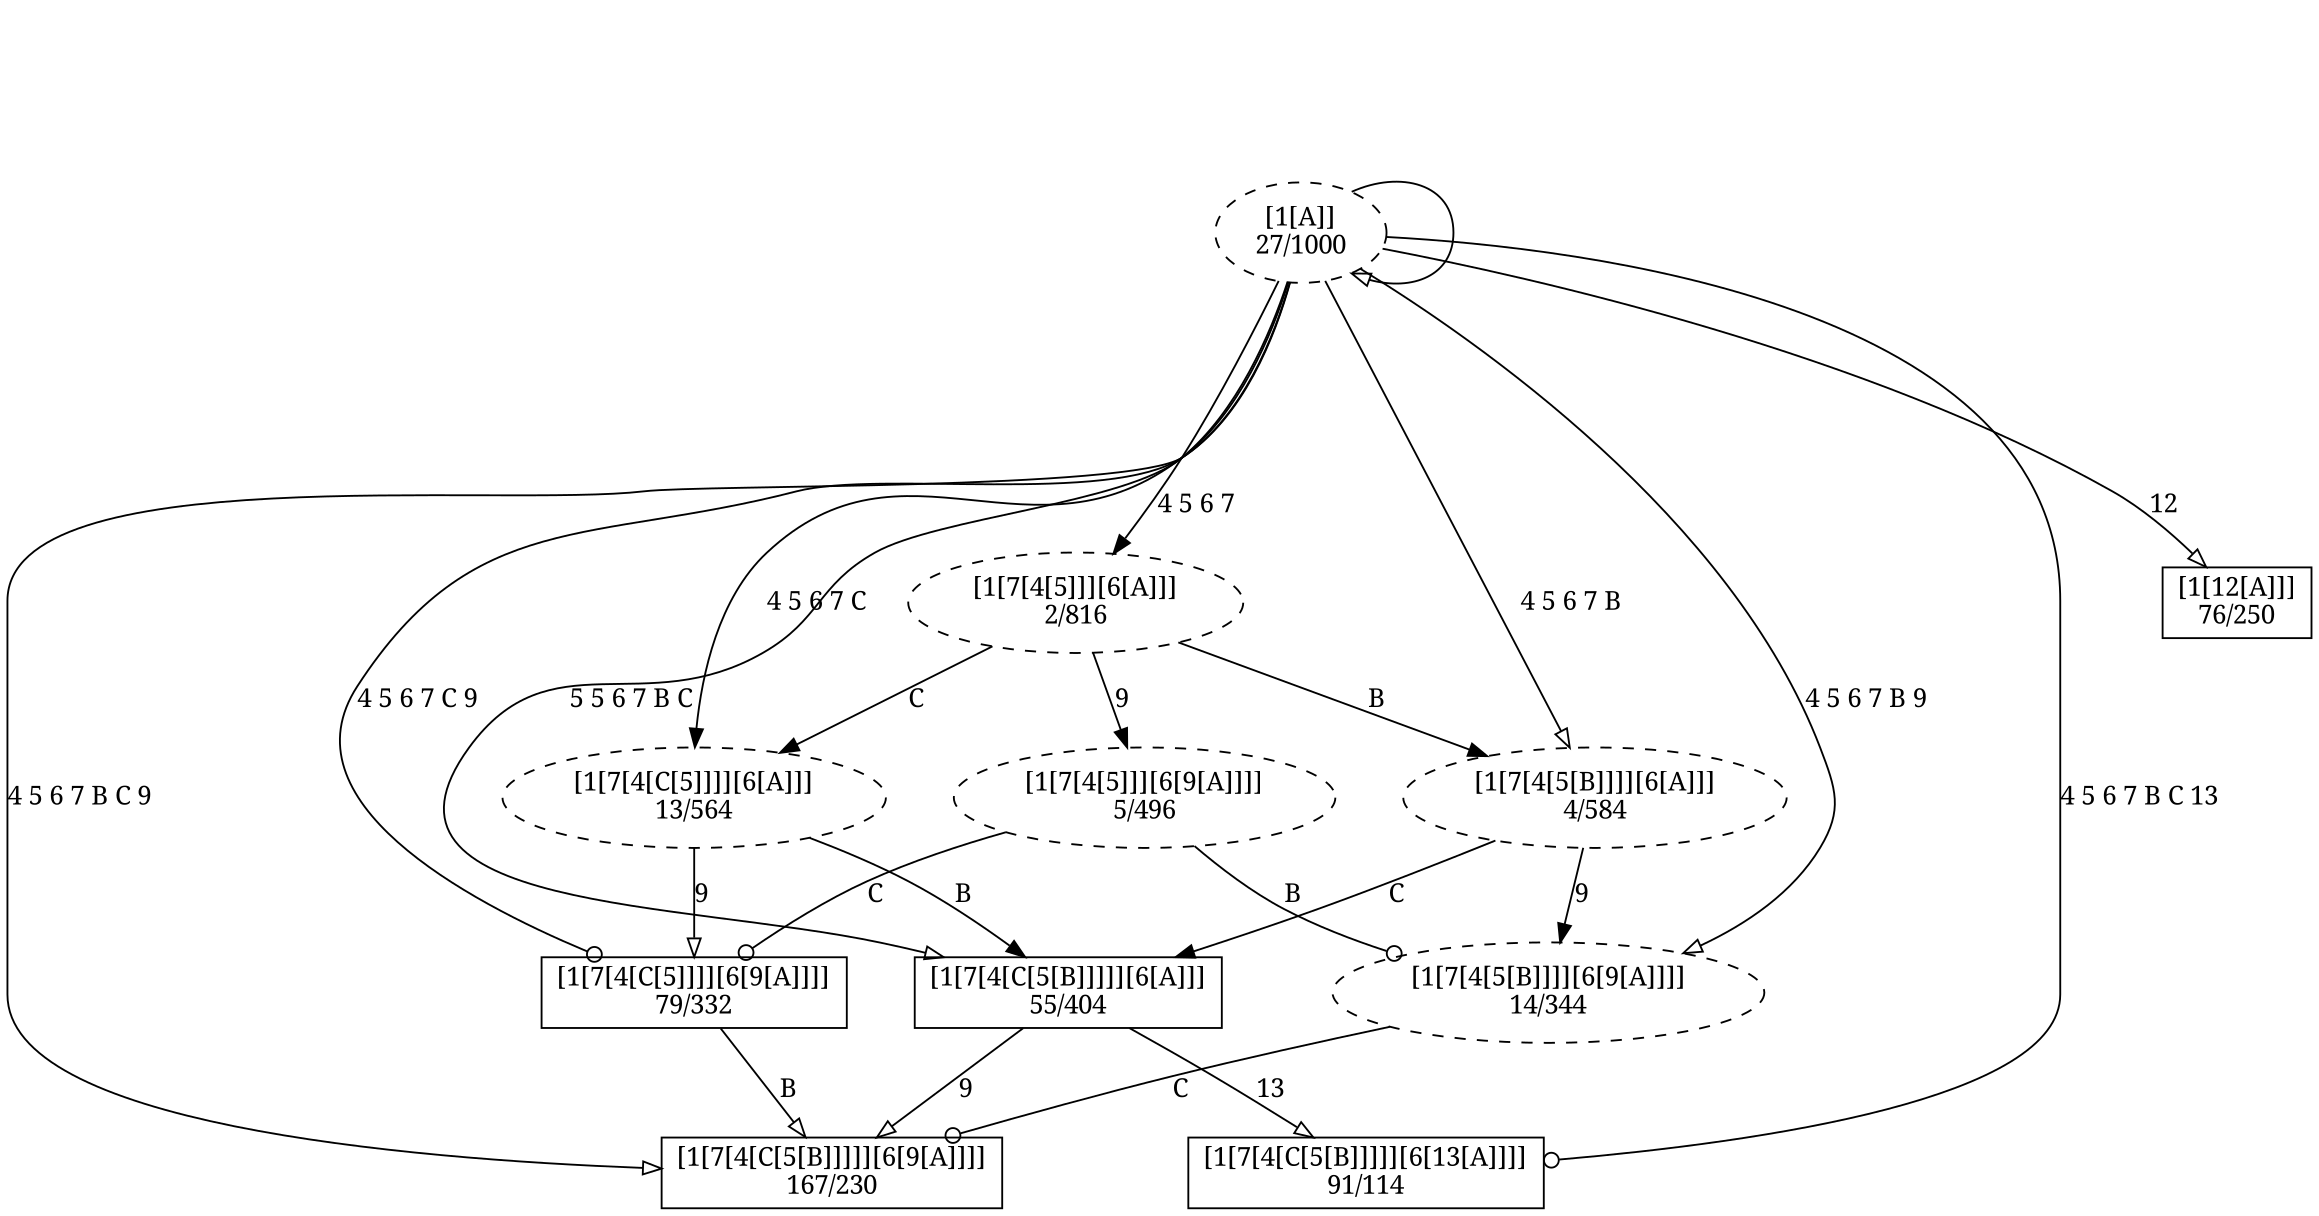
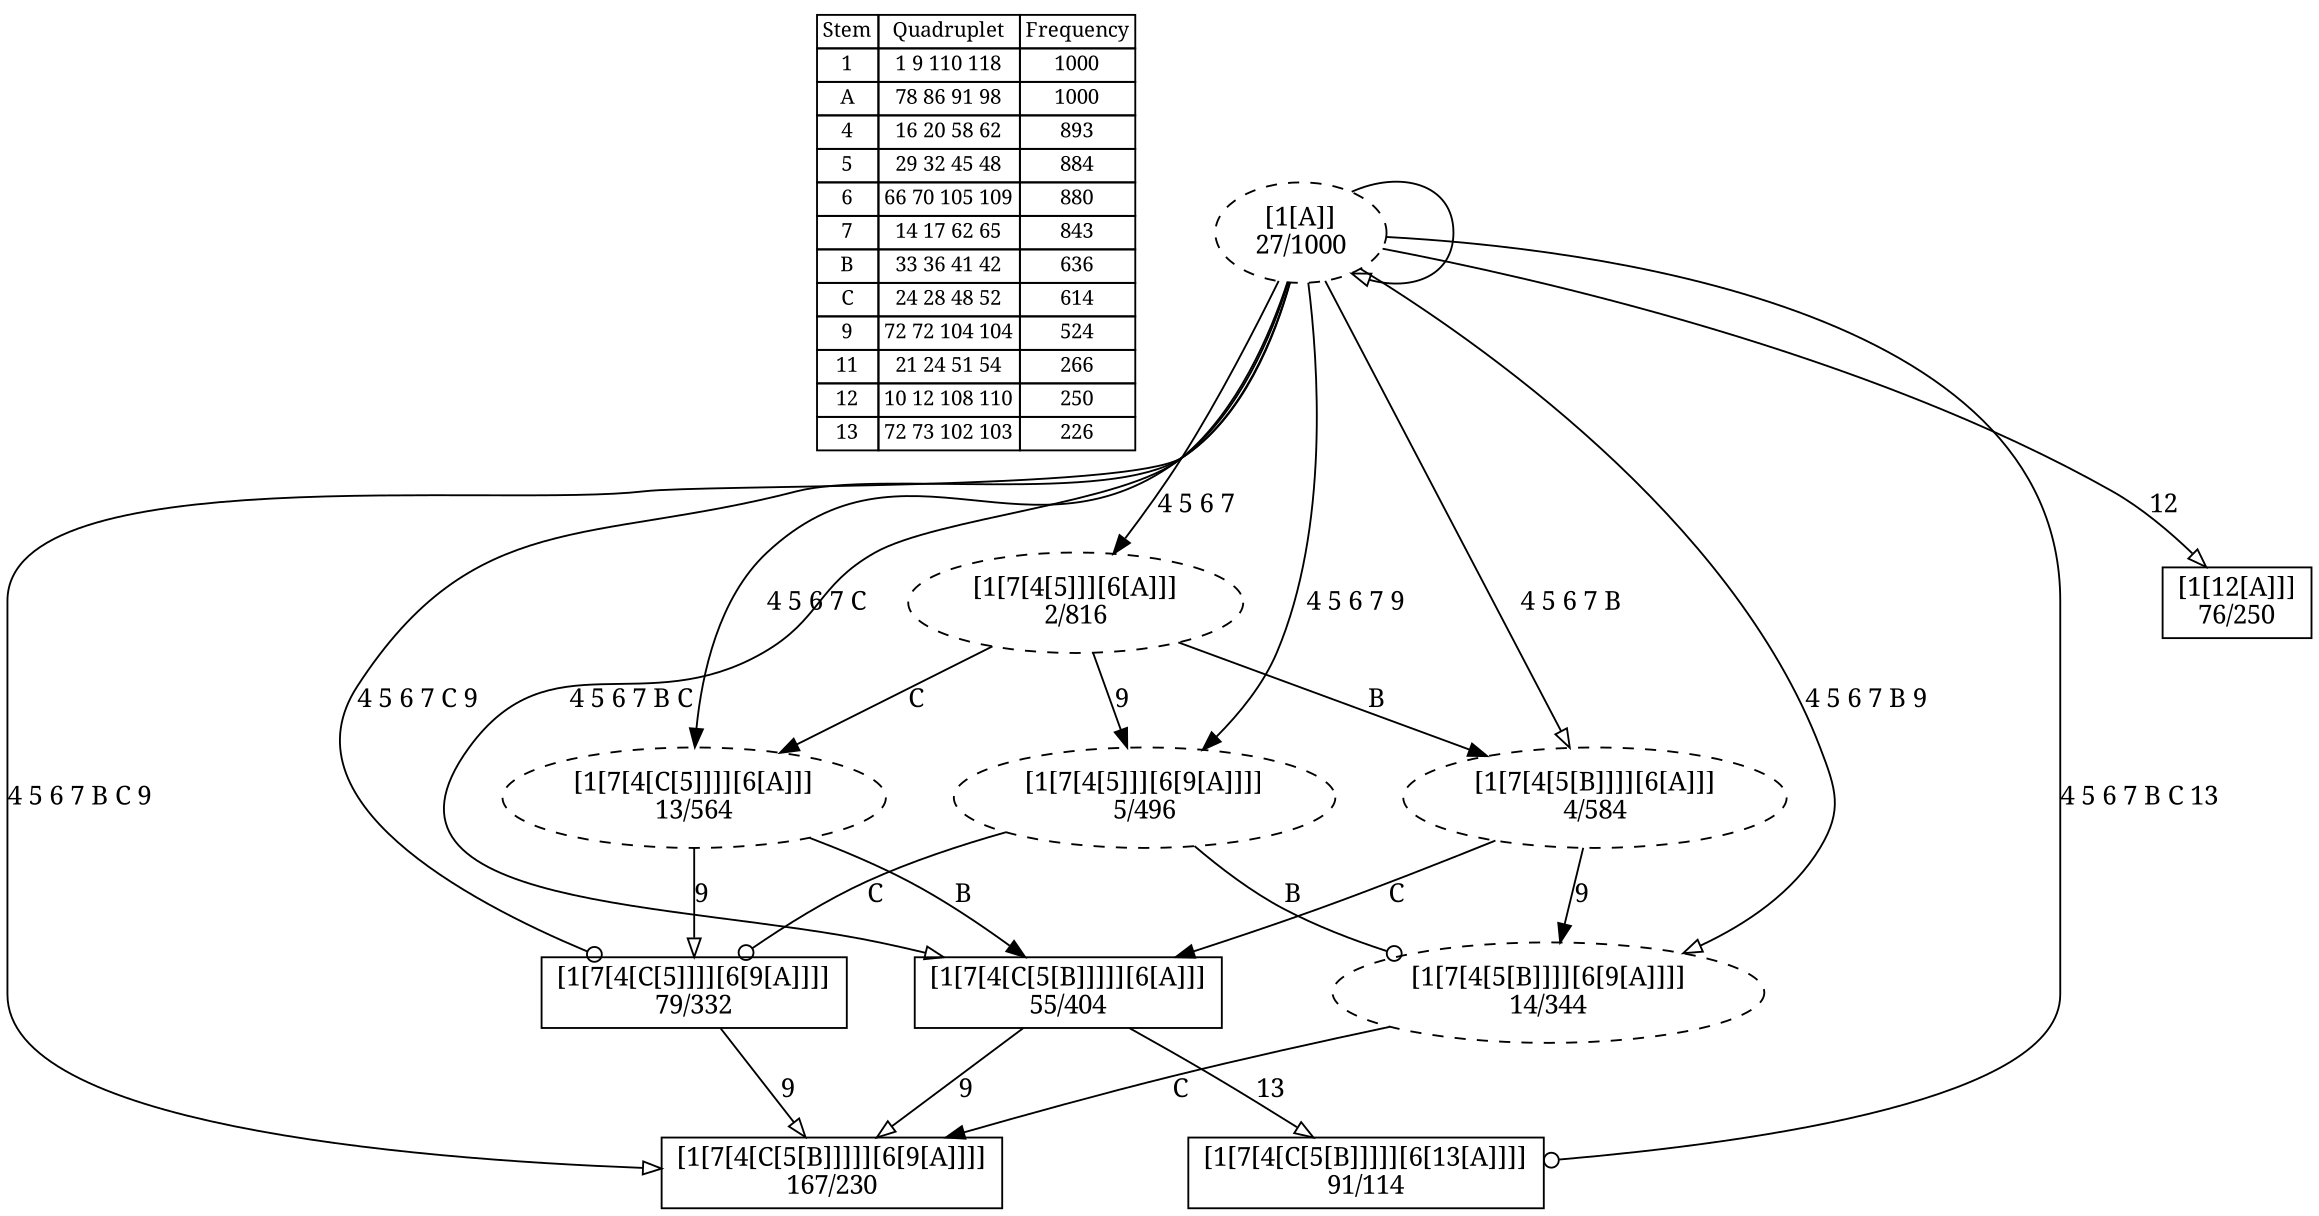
node "Stem": added
edge "[1[A]] 27/1000" -> "[1[7[4[5]]][6[9[A]]]] 5/496": added, label "4 5 6 7 9"
edge "[1[A]] 27/1000" -> "[1[7[4[C[5[B]]]]][6[A]]] 55/404": label "5 5 6 7 B C " -> "4 5 6 7 B C "
edge "[1[7[4[5[B]]]][6[9[A]]]] 14/344" -> "[1[7[4[C[5[B]]]]][6[9[A]]]] 167/230": arrowhead odot -> normal
edge "[1[7[4[C[5]]]][6[9[A]]]] 79/332" -> "[1[7[4[C[5[B]]]]][6[9[A]]]] 167/230": label "B " -> "9 "
